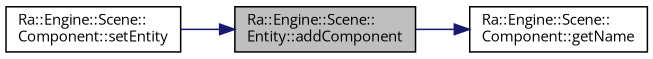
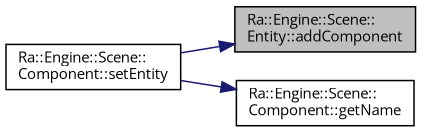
edge "Ra::Engine::Scene:: Entity::addComponent" -> "Ra::Engine::Scene:: Component::getName": now "Ra::Engine::Scene:: Component::setEntity" -> "Ra::Engine::Scene:: Component::getName"
